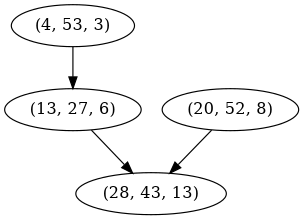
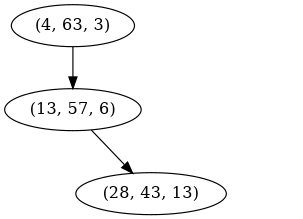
node "(4, 53, 3)": label "(4, 53, 3)" -> "(4, 63, 3)"
node "(13, 27, 6)": label "(13, 27, 6)" -> "(13, 57, 6)"
node "(20, 52, 8)": removed
